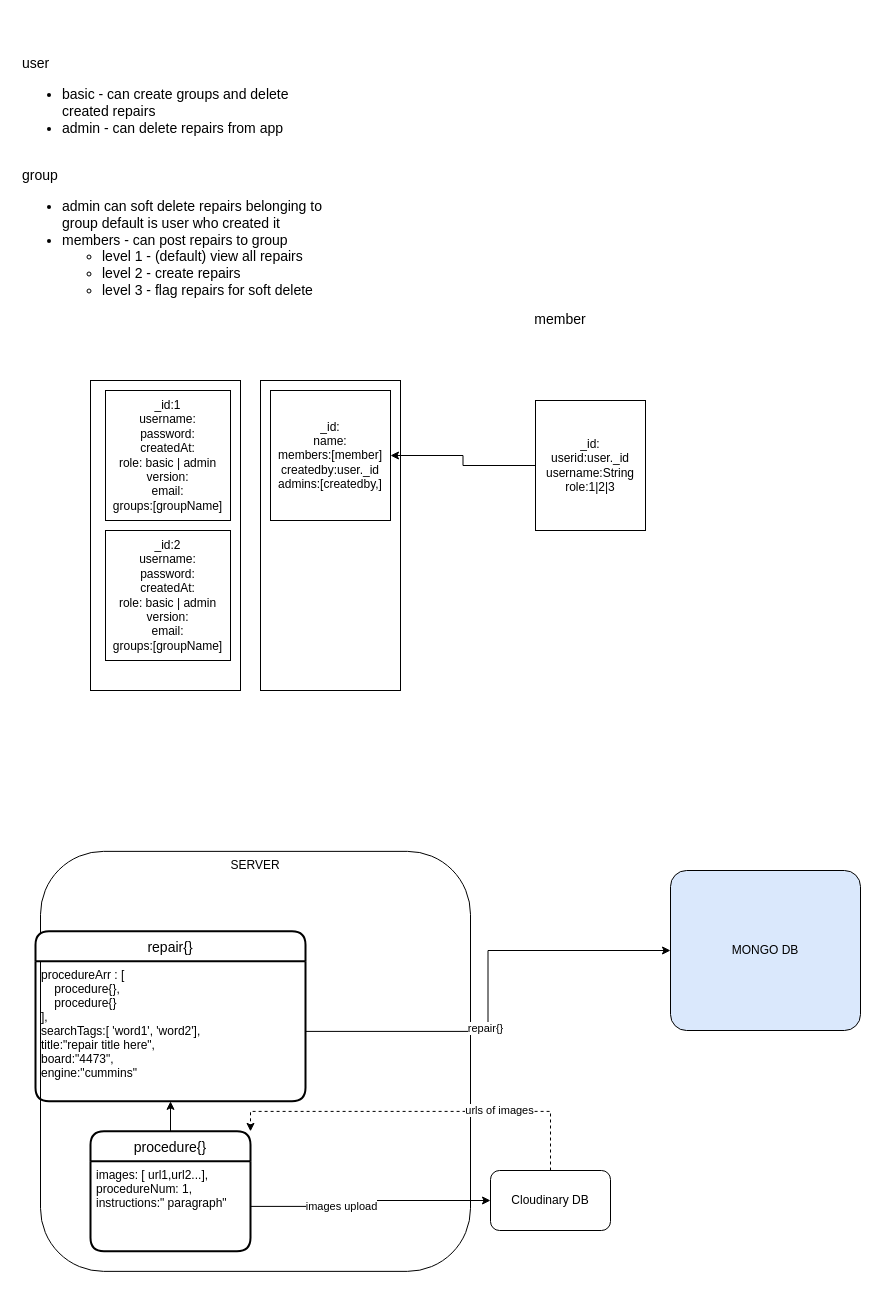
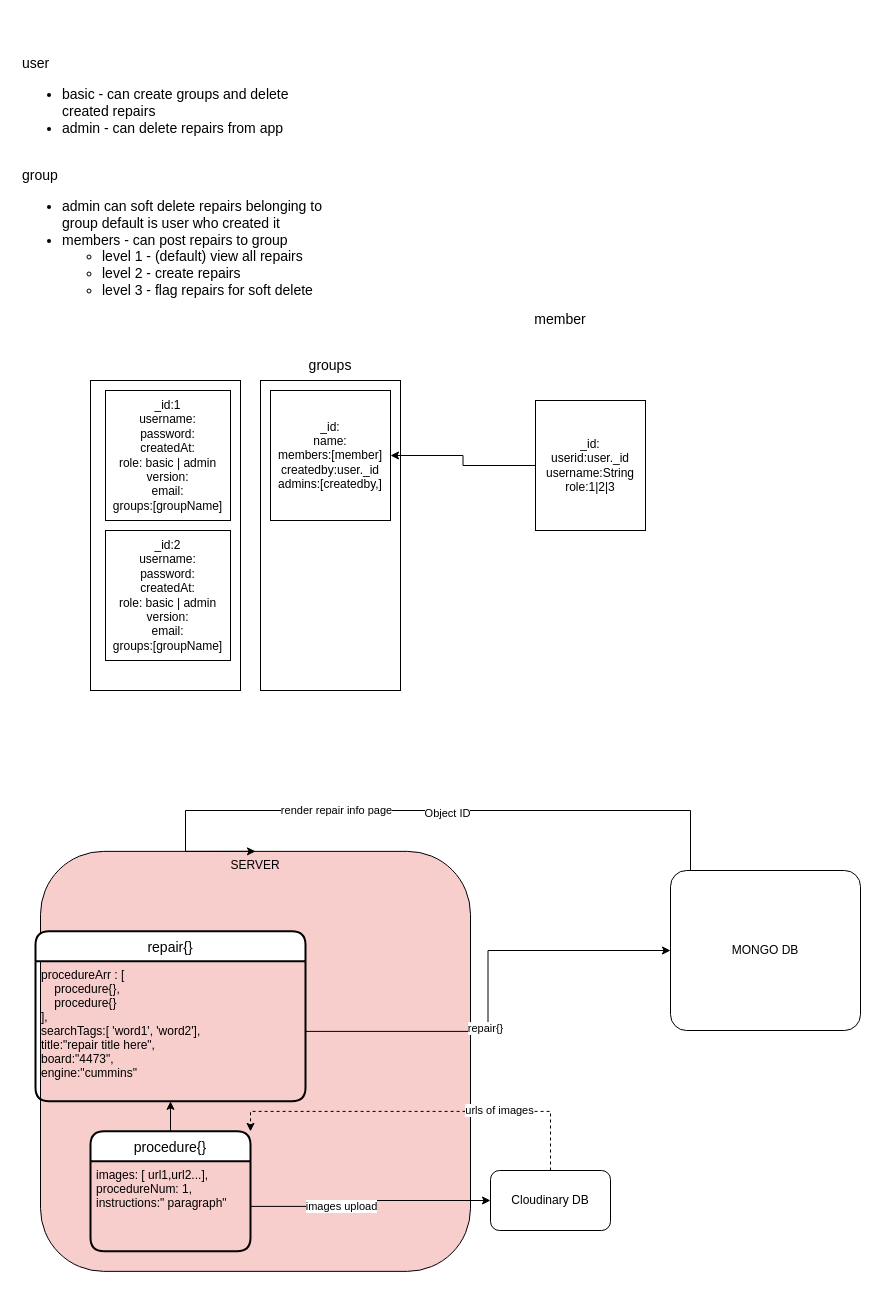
node "groups": added
edge "MONGO DB" -> "SERVER": added, labels "Object ID", "render repair info page"
node "MONGO DB": fillcolor #dae8fc -> #ffffff
node "SERVER": fillcolor #ffffff -> #f8cecc
